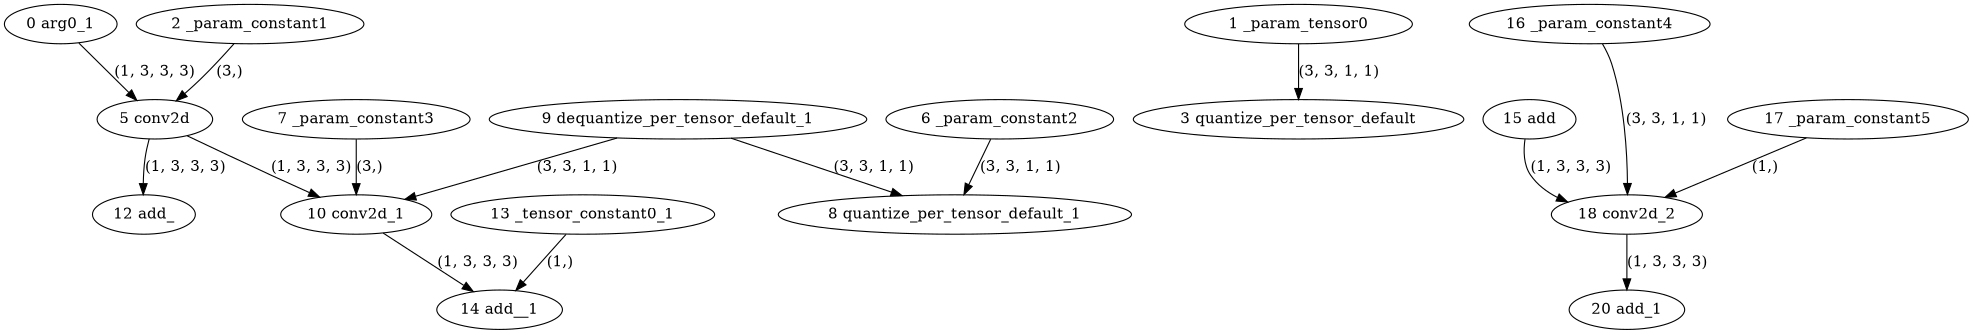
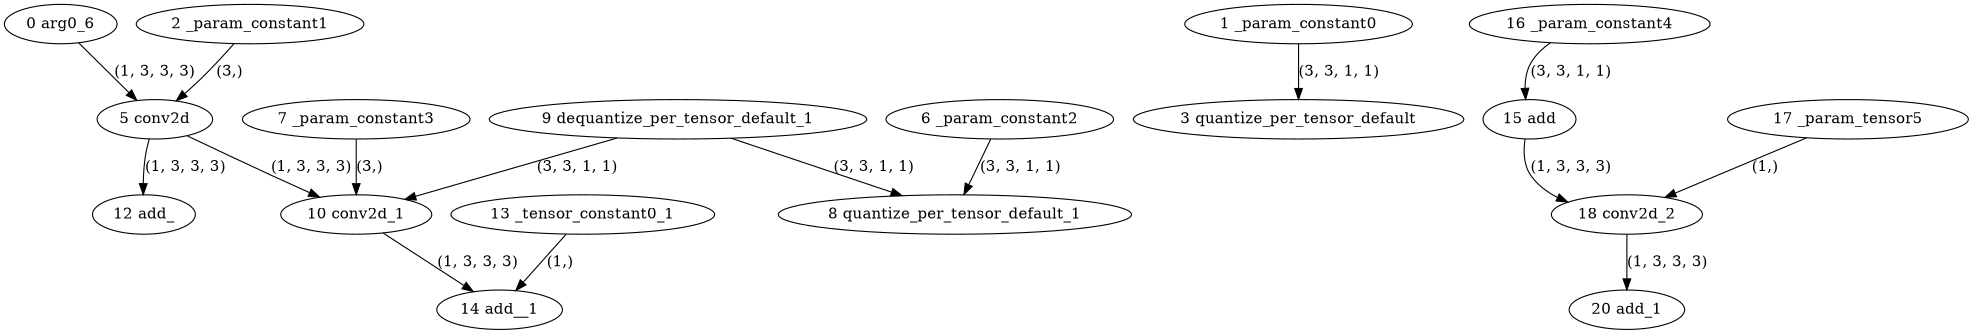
node "0 arg0_1": label "0 arg0_1" -> "0 arg0_6"
node "1 _param_tensor0": label "1 _param_tensor0" -> "1 _param_constant0"
edge "16 _param_constant4" -> "18 conv2d_2": now "16 _param_constant4" -> "15 add"
node "17 _param_constant5": label "17 _param_constant5" -> "17 _param_tensor5"
